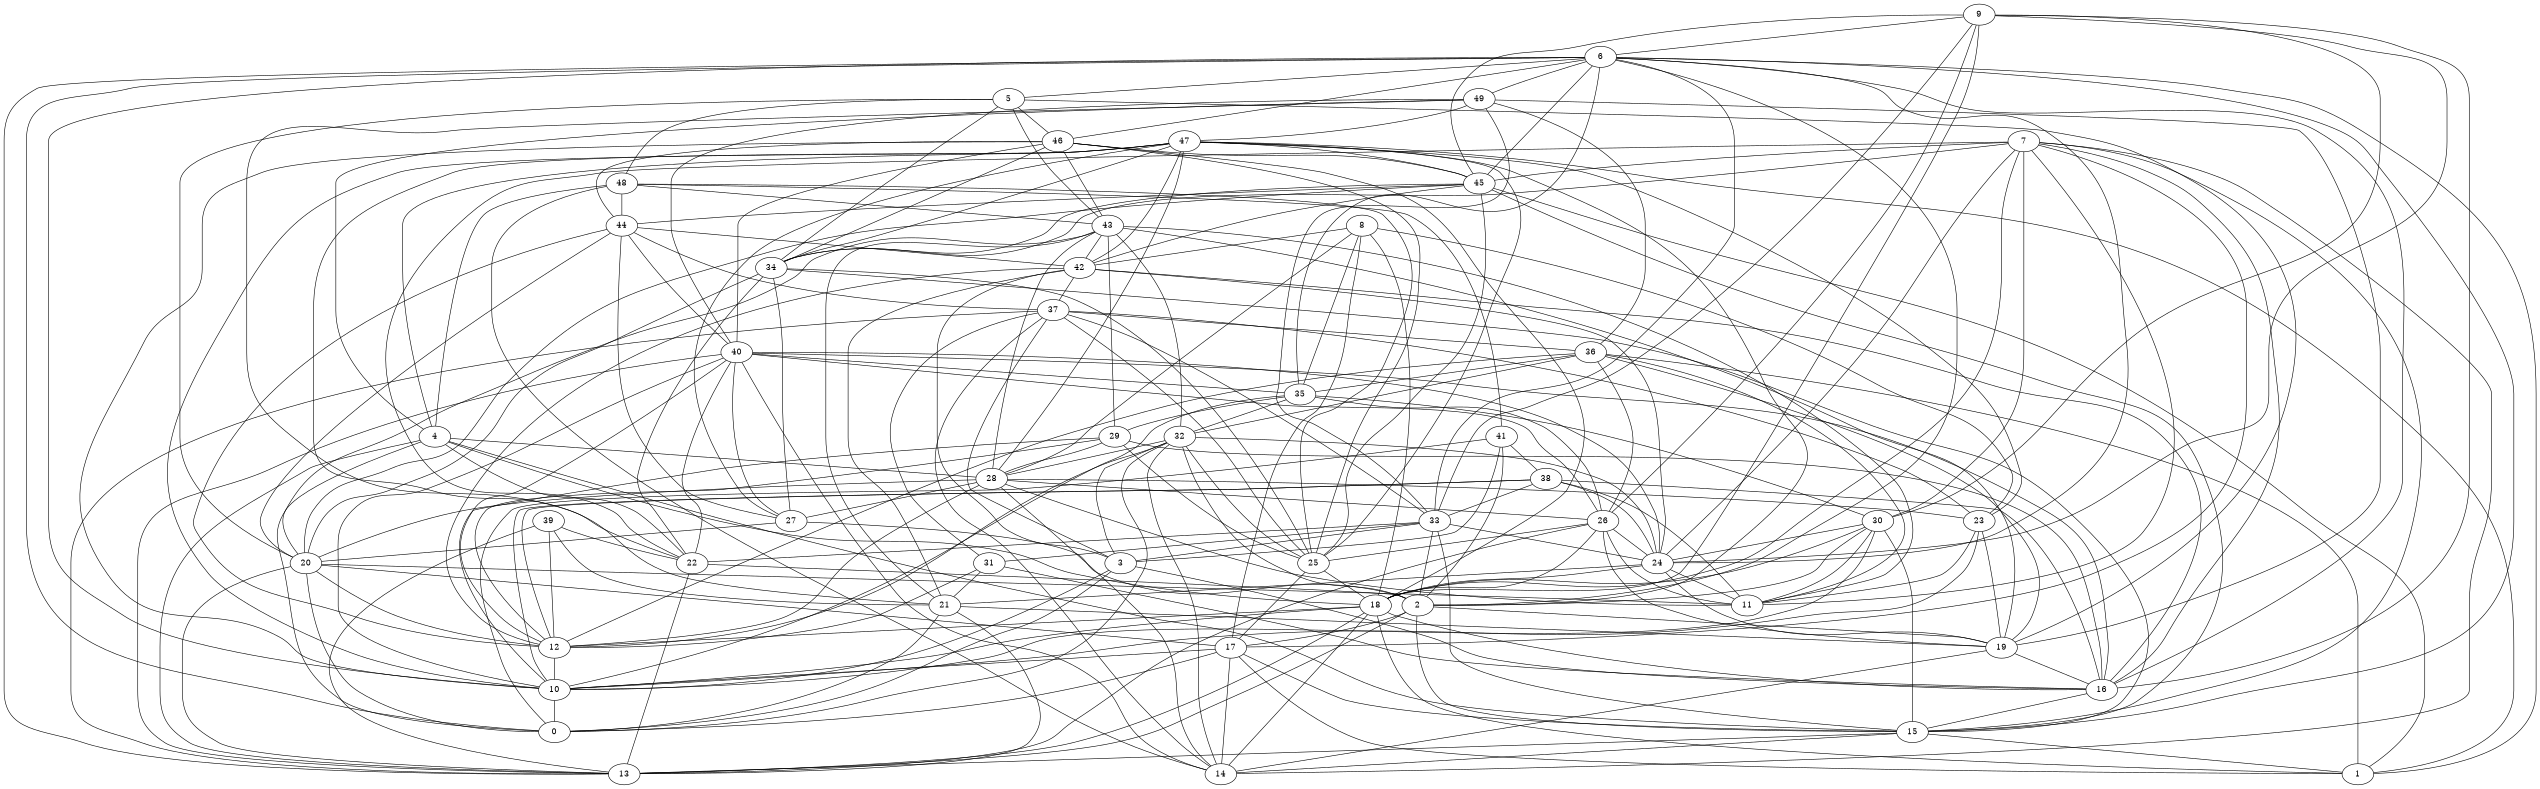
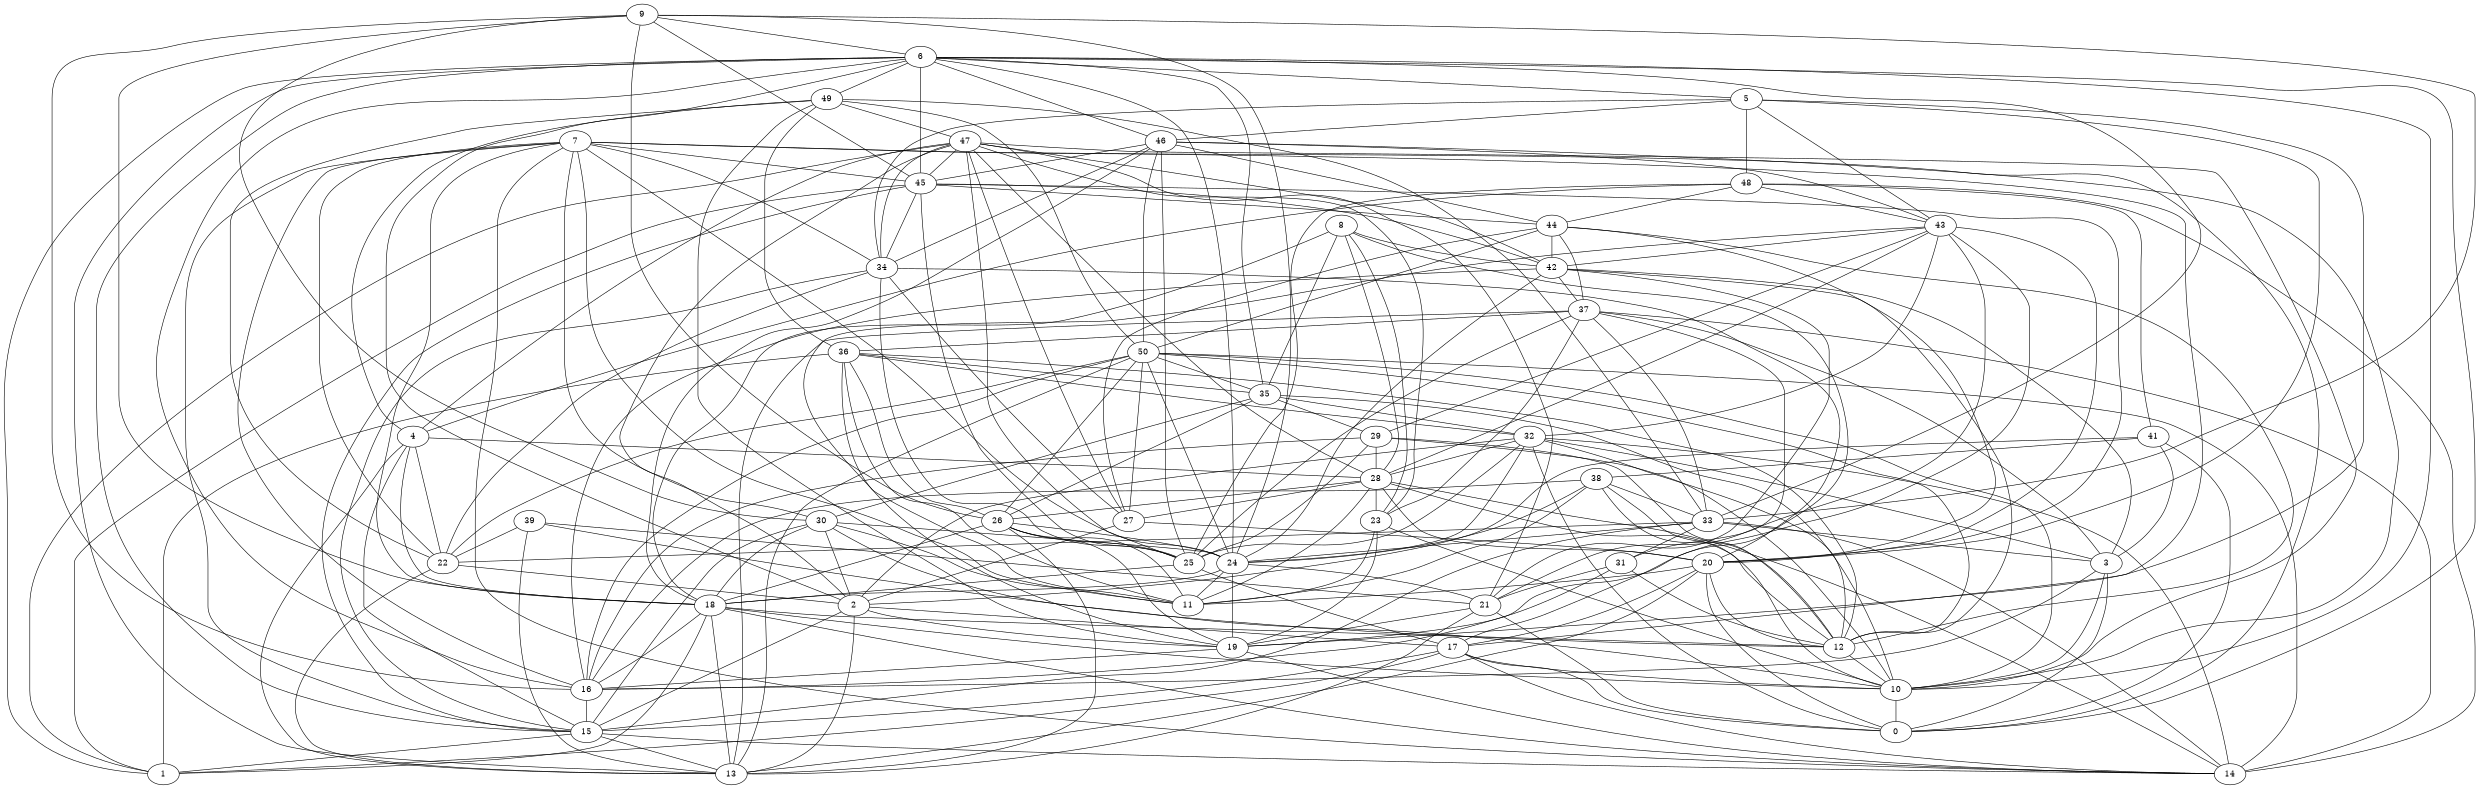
node "40": label "40" -> "50"
edge "33" -- "2": now "33" -- "14"
edge "4" -- "0": now "7" -- "0"
